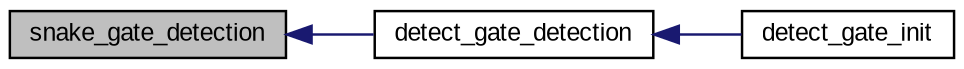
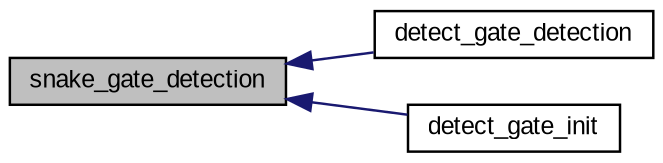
edge "detect_gate_init" -> "detect_gate_detection": now "detect_gate_init" -> "snake_gate_detection"
